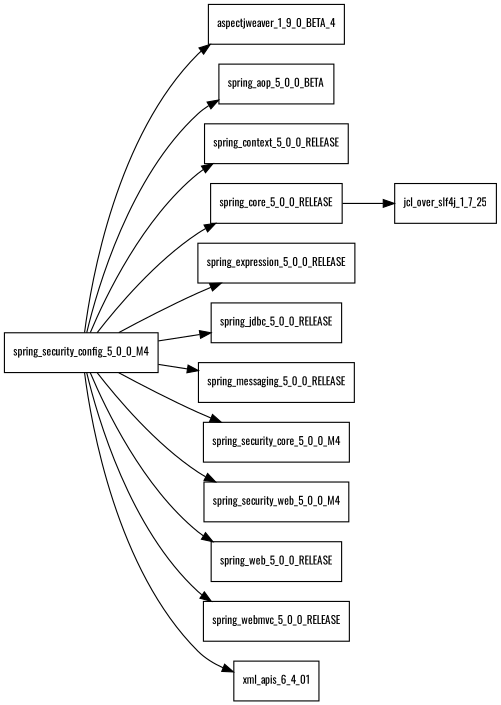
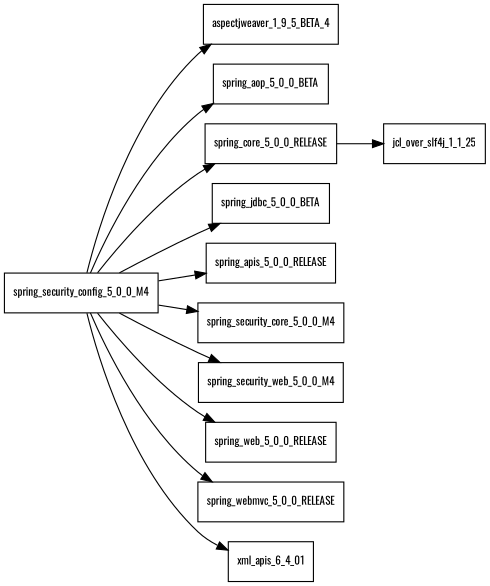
node "aspectjweaver_1_9_0_BETA_4": label "aspectjweaver_1_9_0_BETA_4" -> "aspectjweaver_1_9_5_BETA_4"
node "spring_context_5_0_0_RELEASE": removed
node "jcl_over_slf4j_1_7_25": label "jcl_over_slf4j_1_7_25" -> "jcl_over_slf4j_1_1_25"
node "spring_expression_5_0_0_RELEASE": removed
node "spring_jdbc_5_0_0_RELEASE": label "spring_jdbc_5_0_0_RELEASE" -> "spring_jdbc_5_0_0_BETA"
node "spring_messaging_5_0_0_RELEASE": label "spring_messaging_5_0_0_RELEASE" -> "spring_apis_5_0_0_RELEASE"
